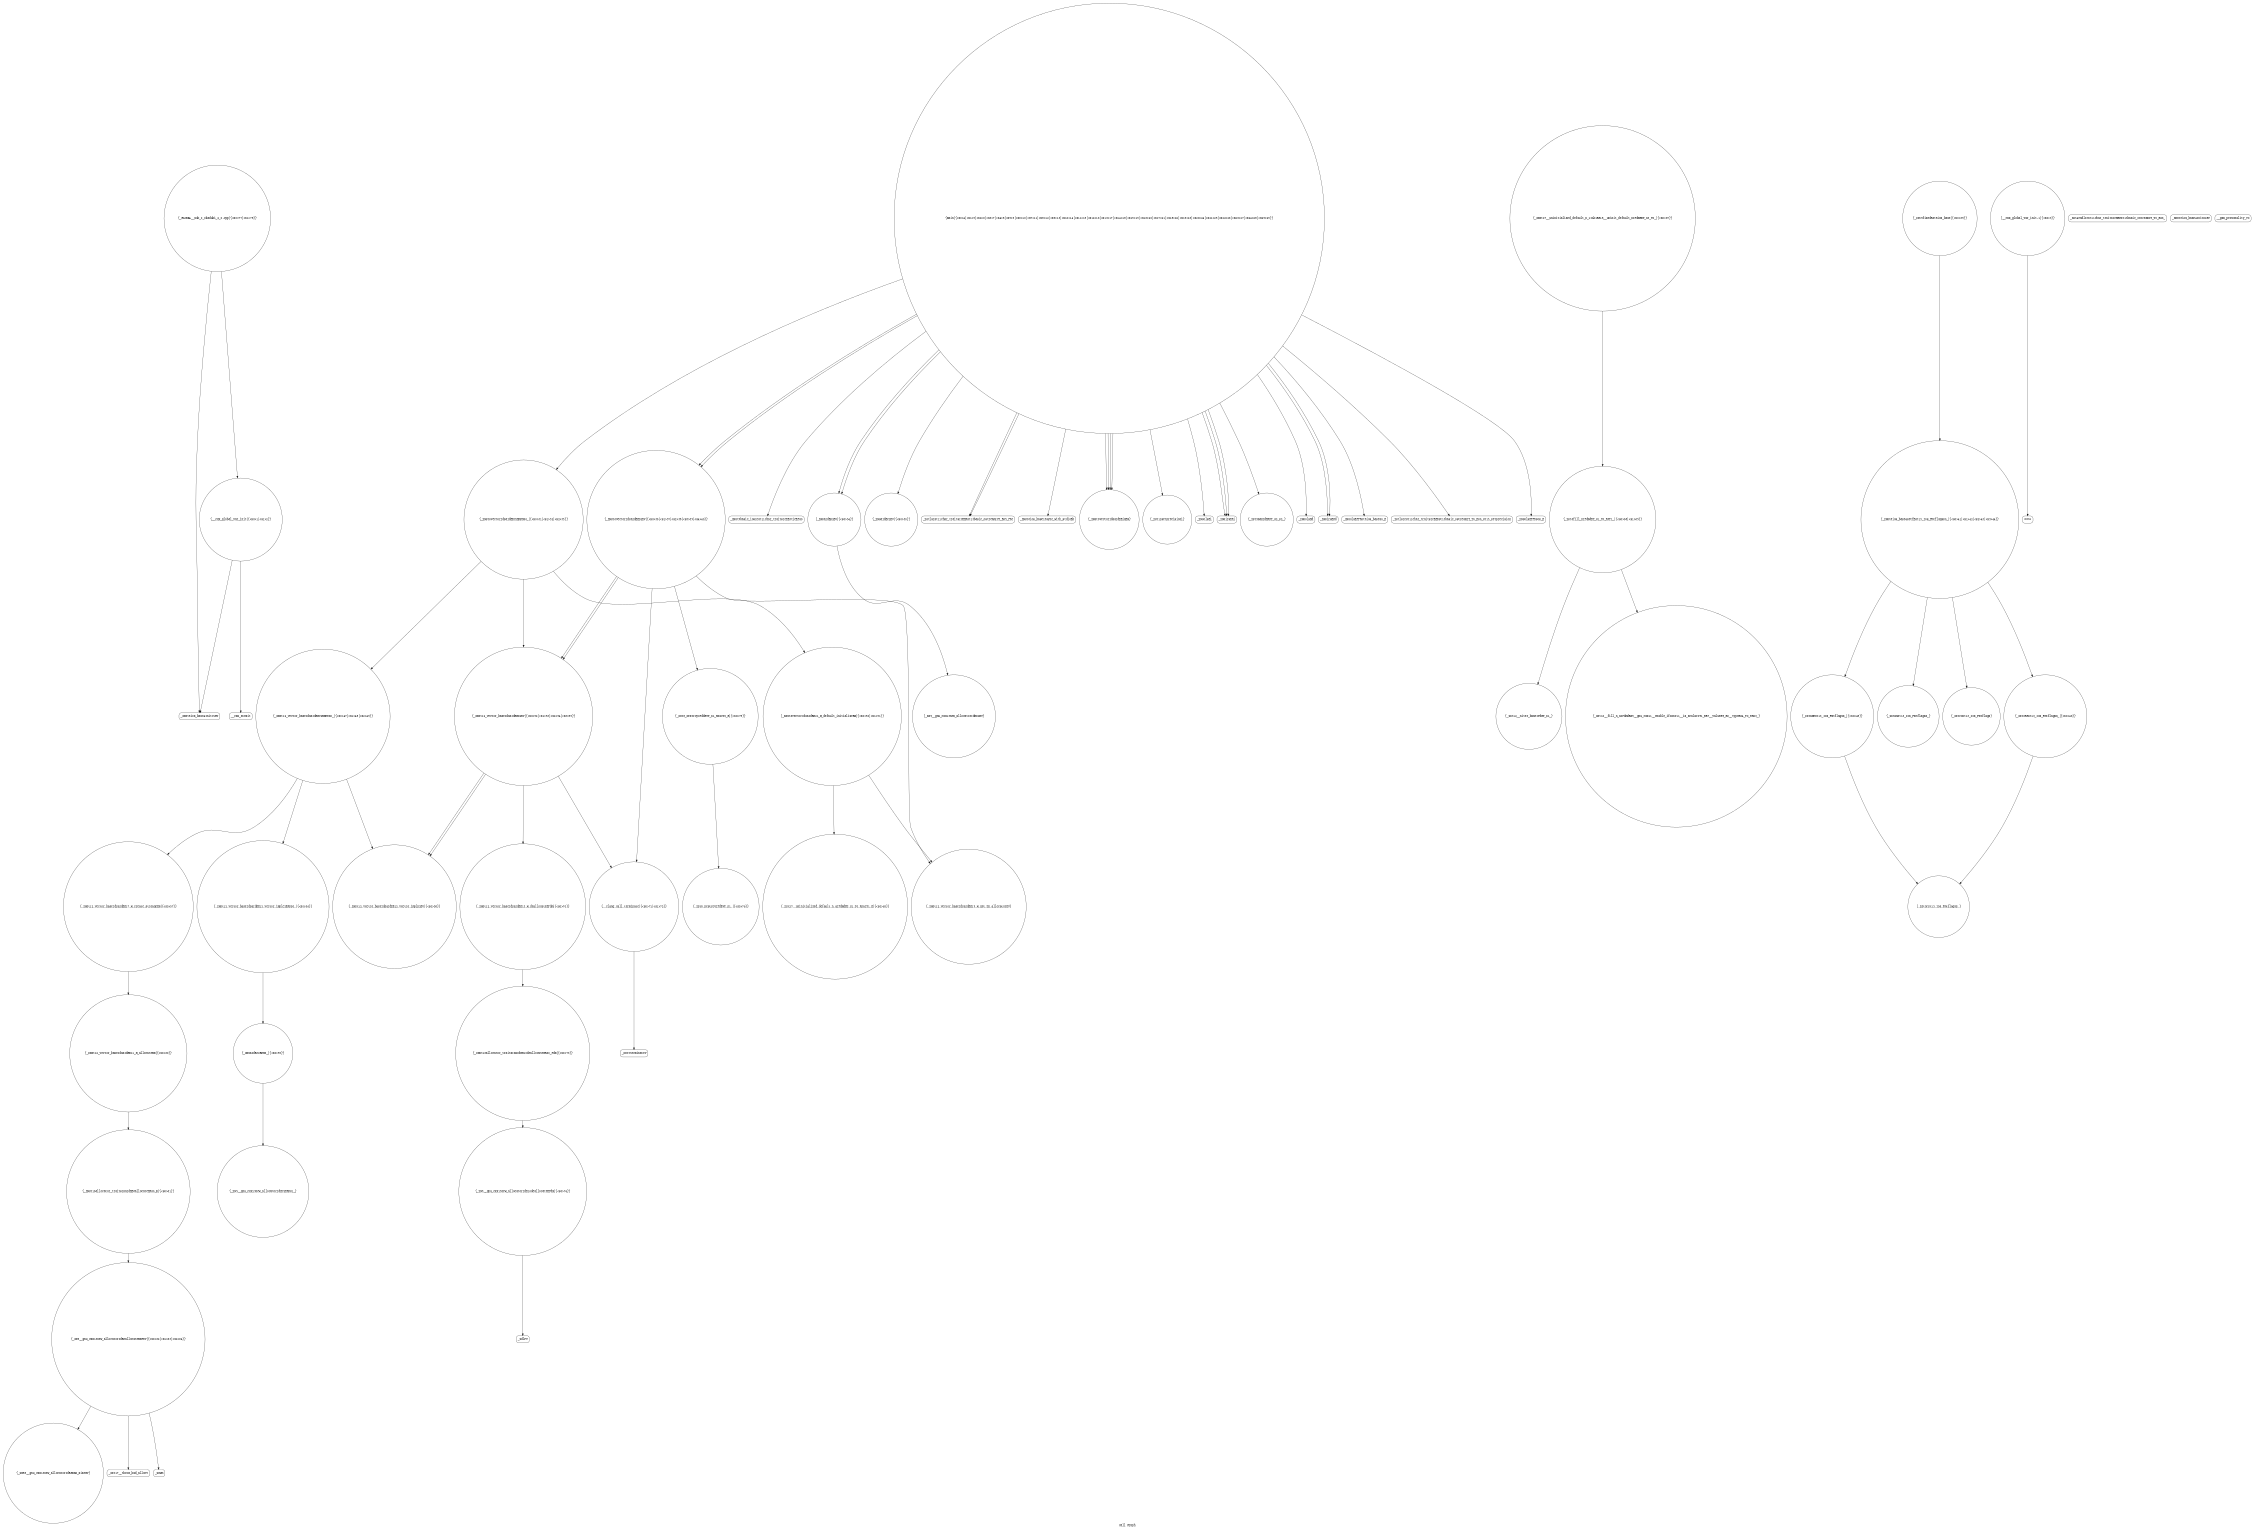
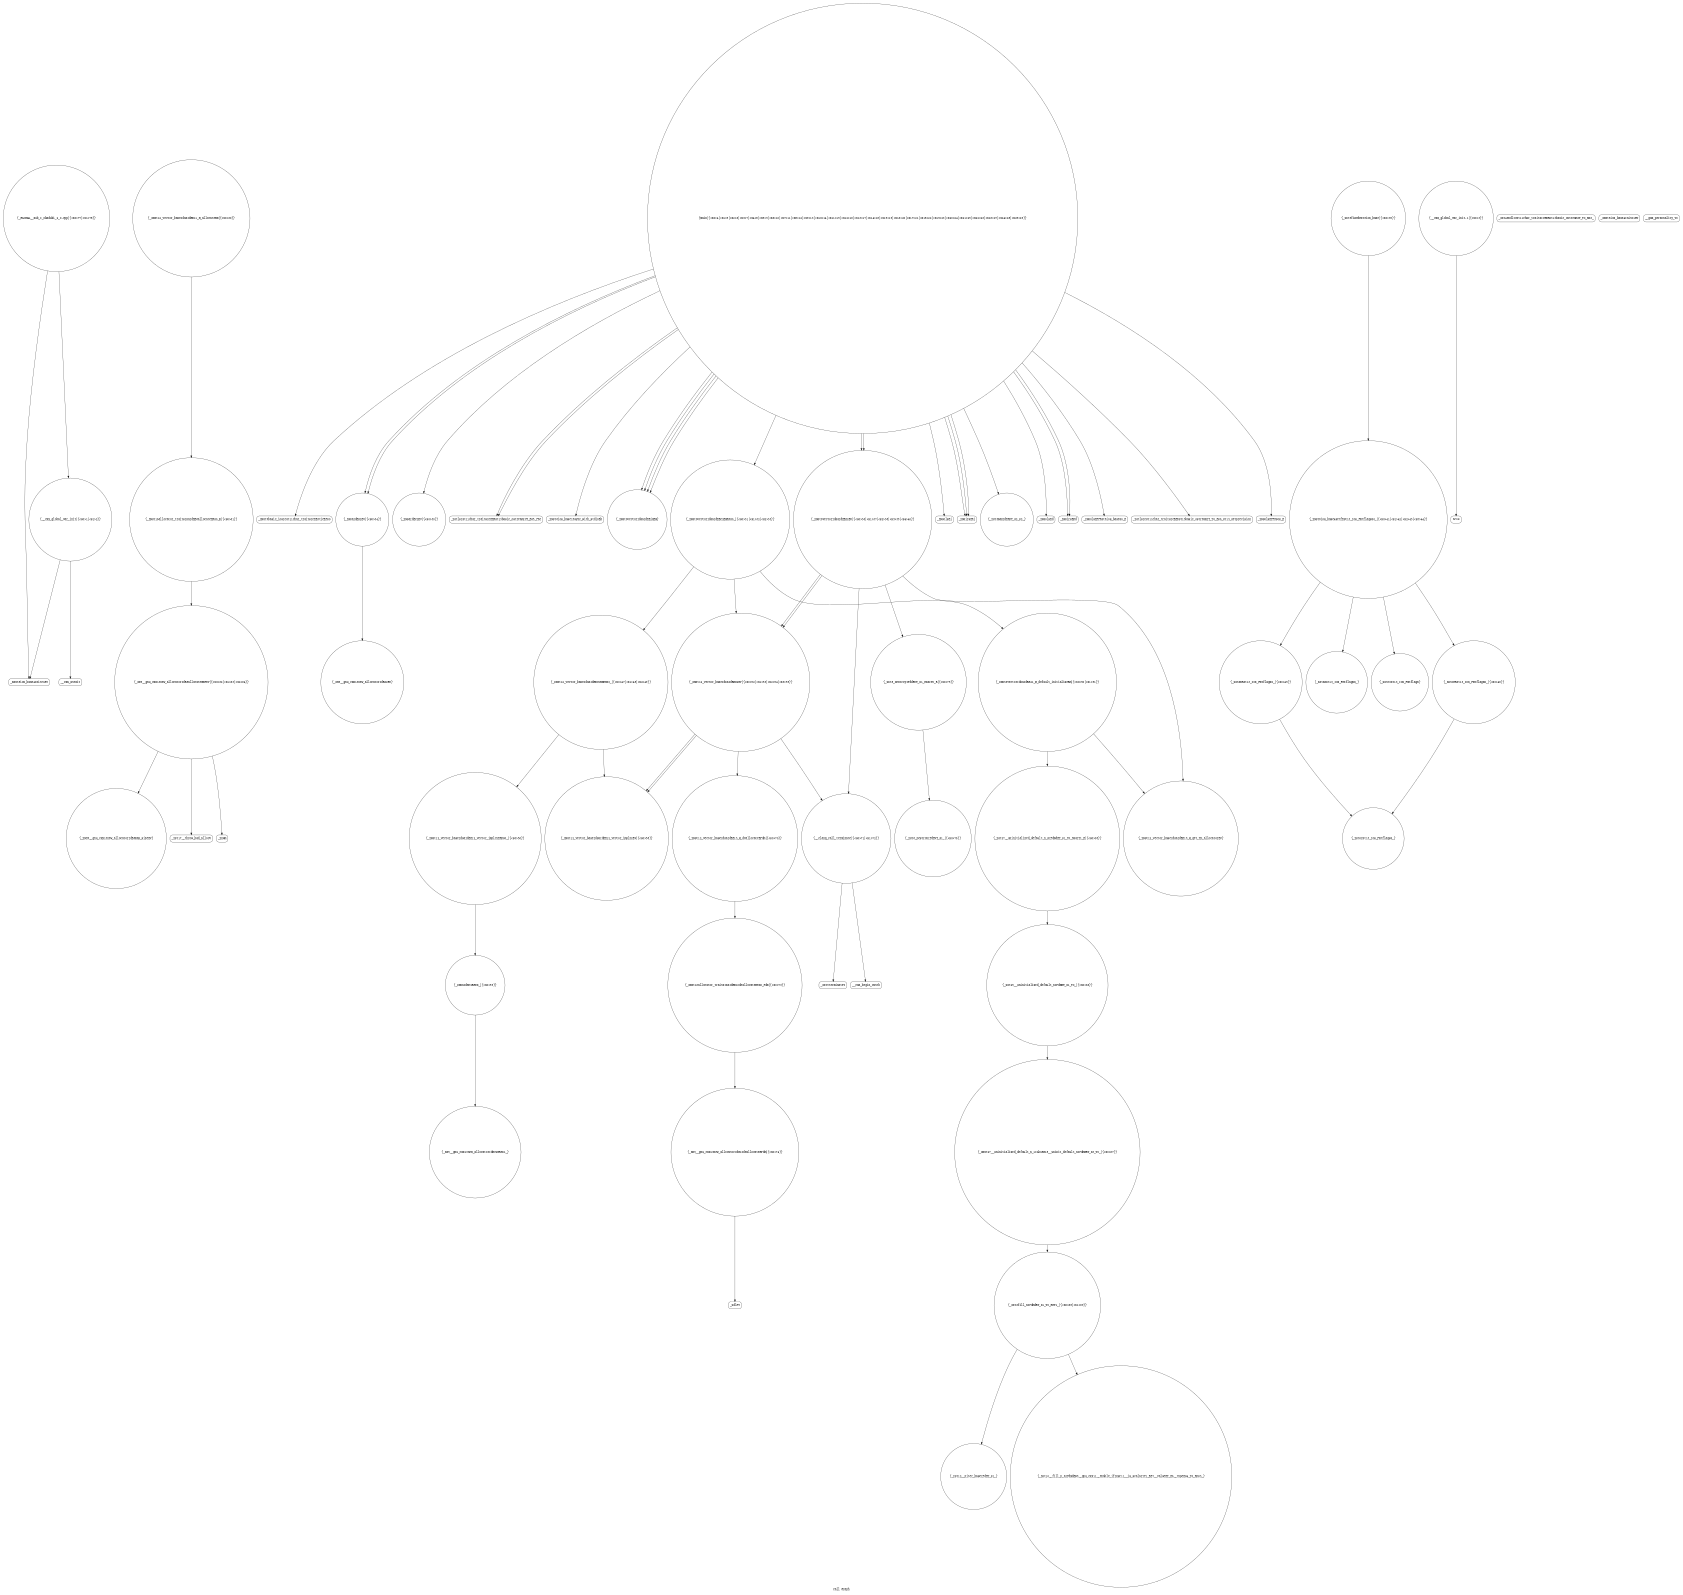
node "{_ZSt12setprecisioni}": removed
node "{_ZNSt12_Vector_baseIdSaIdEE17_M_create_storageEm|{<s0>57}}": removed
node "__cxa_begin_catch": added
node "{_ZSt25__uninitialized_default_nIPdmET_S1_T0_|{<s0>66}}": added
